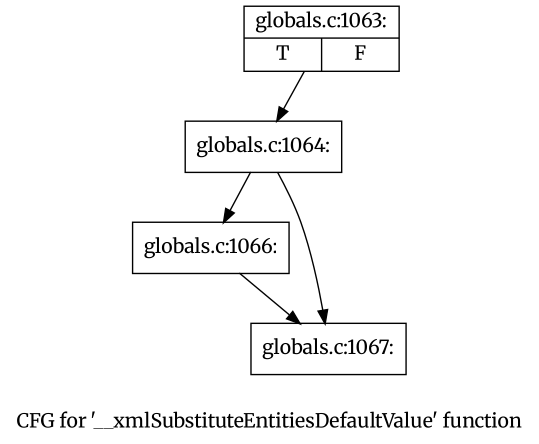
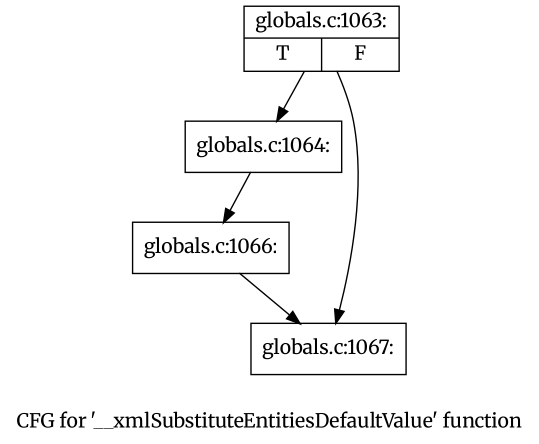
edge "globals.c:1064:" -> "globals.c:1067:": now "globals.c:1063:" -> "globals.c:1067:"
